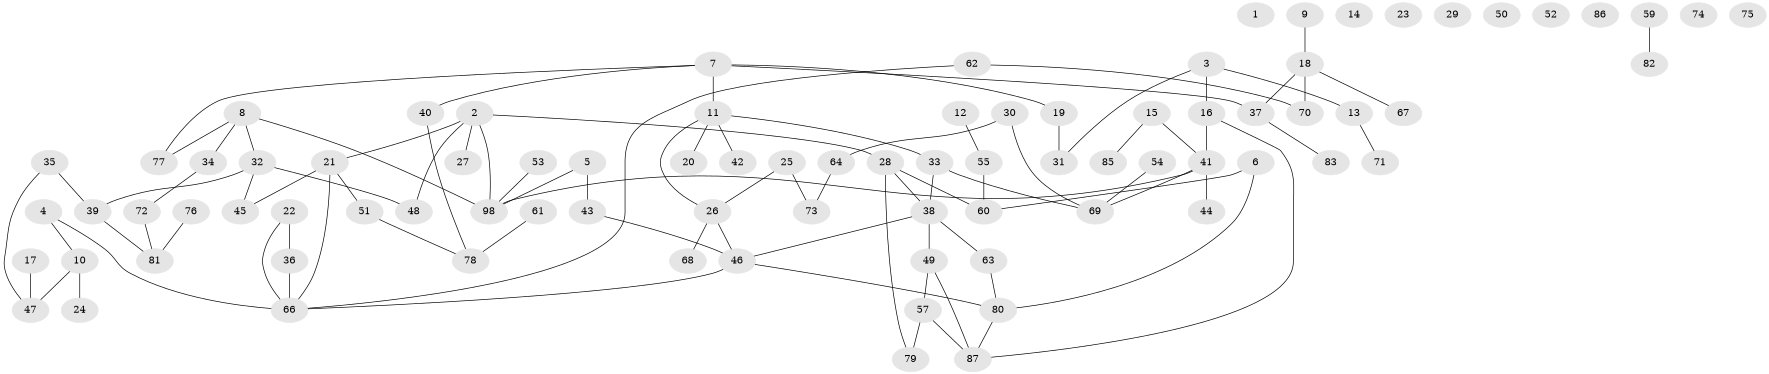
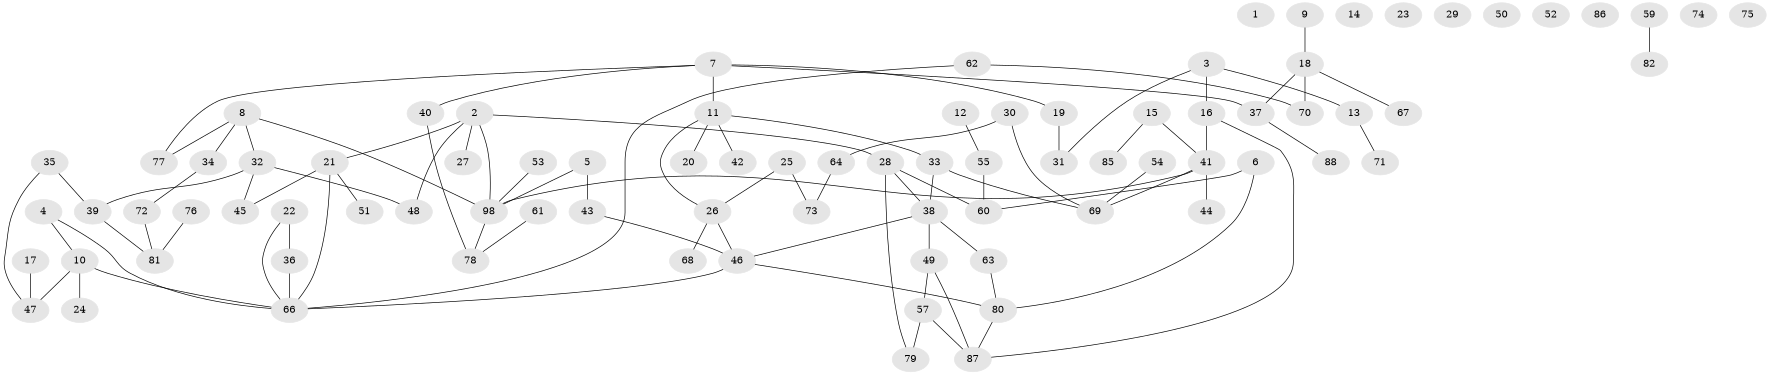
node "83": label "83" -> "88"
edge "51" -- "78": now "98" -- "78"
edge "10" -- "66": added
